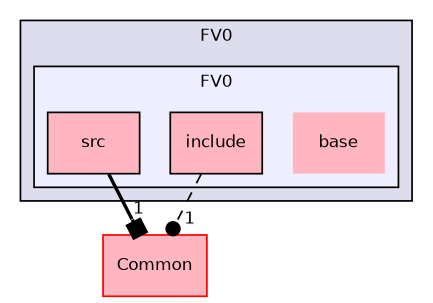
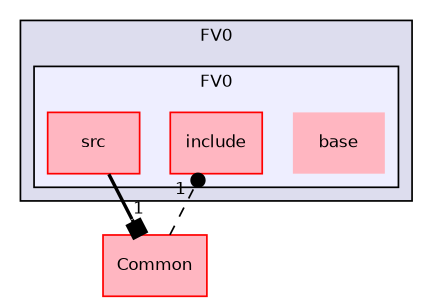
node "src": color black -> red
node "include": color black -> red
edge "include" -> "Common": reversed
